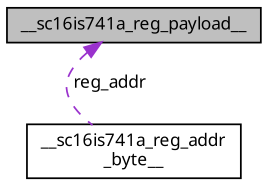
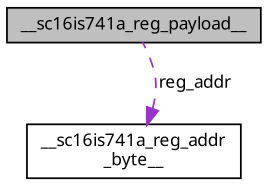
edge "__sc16is741a_reg_addr _byte__" -> "__sc16is741a_reg_payload__": reversed
